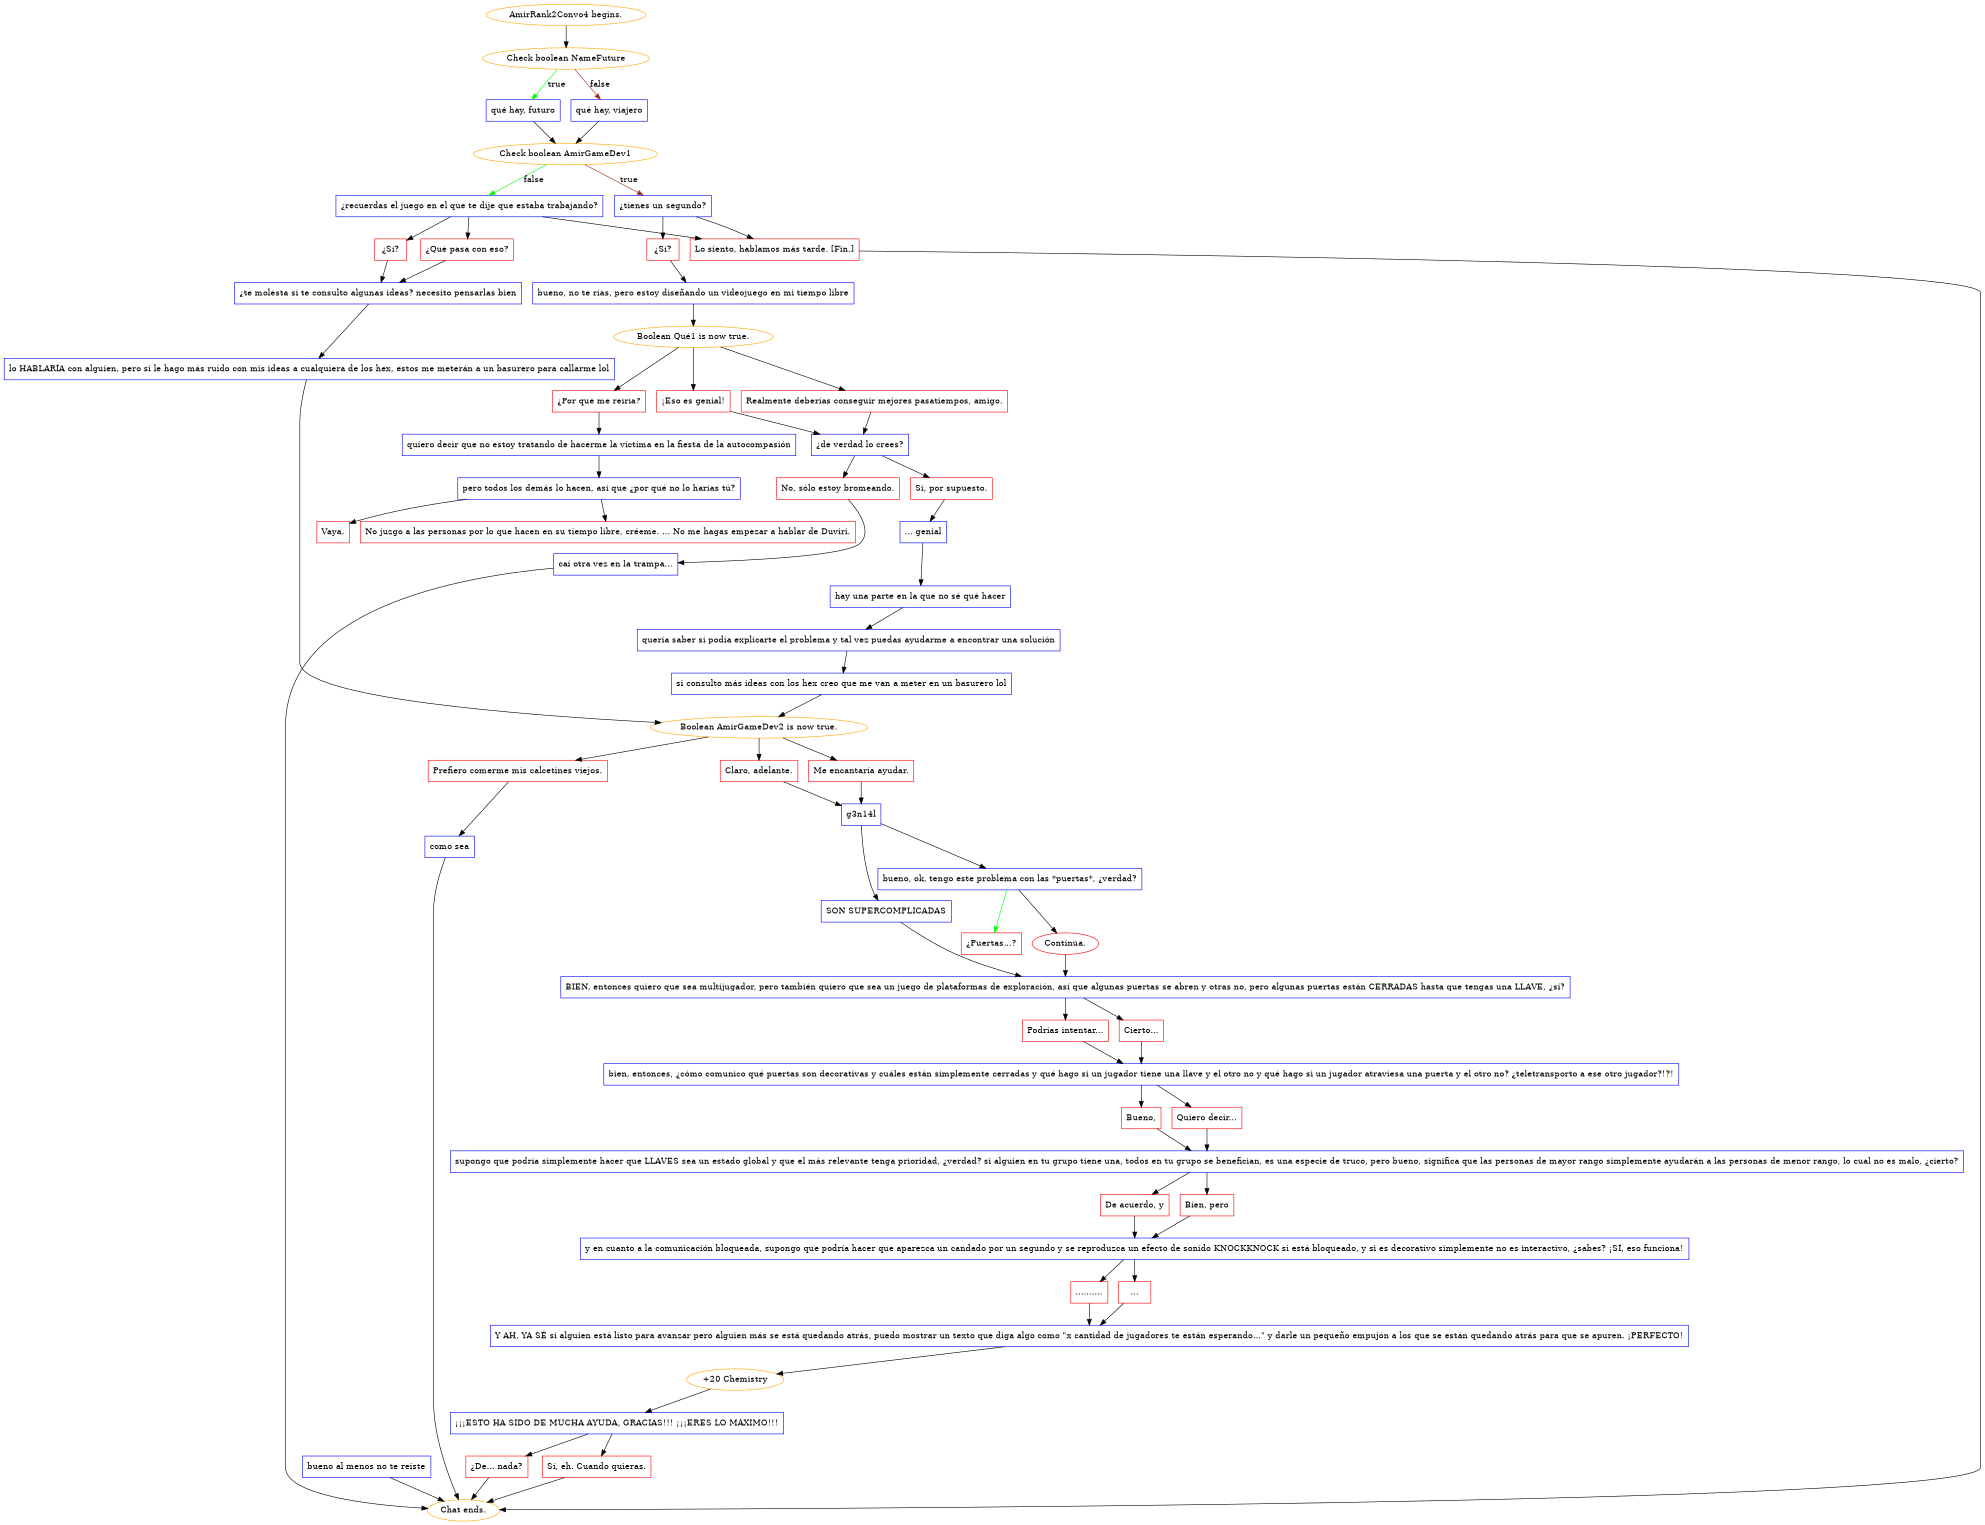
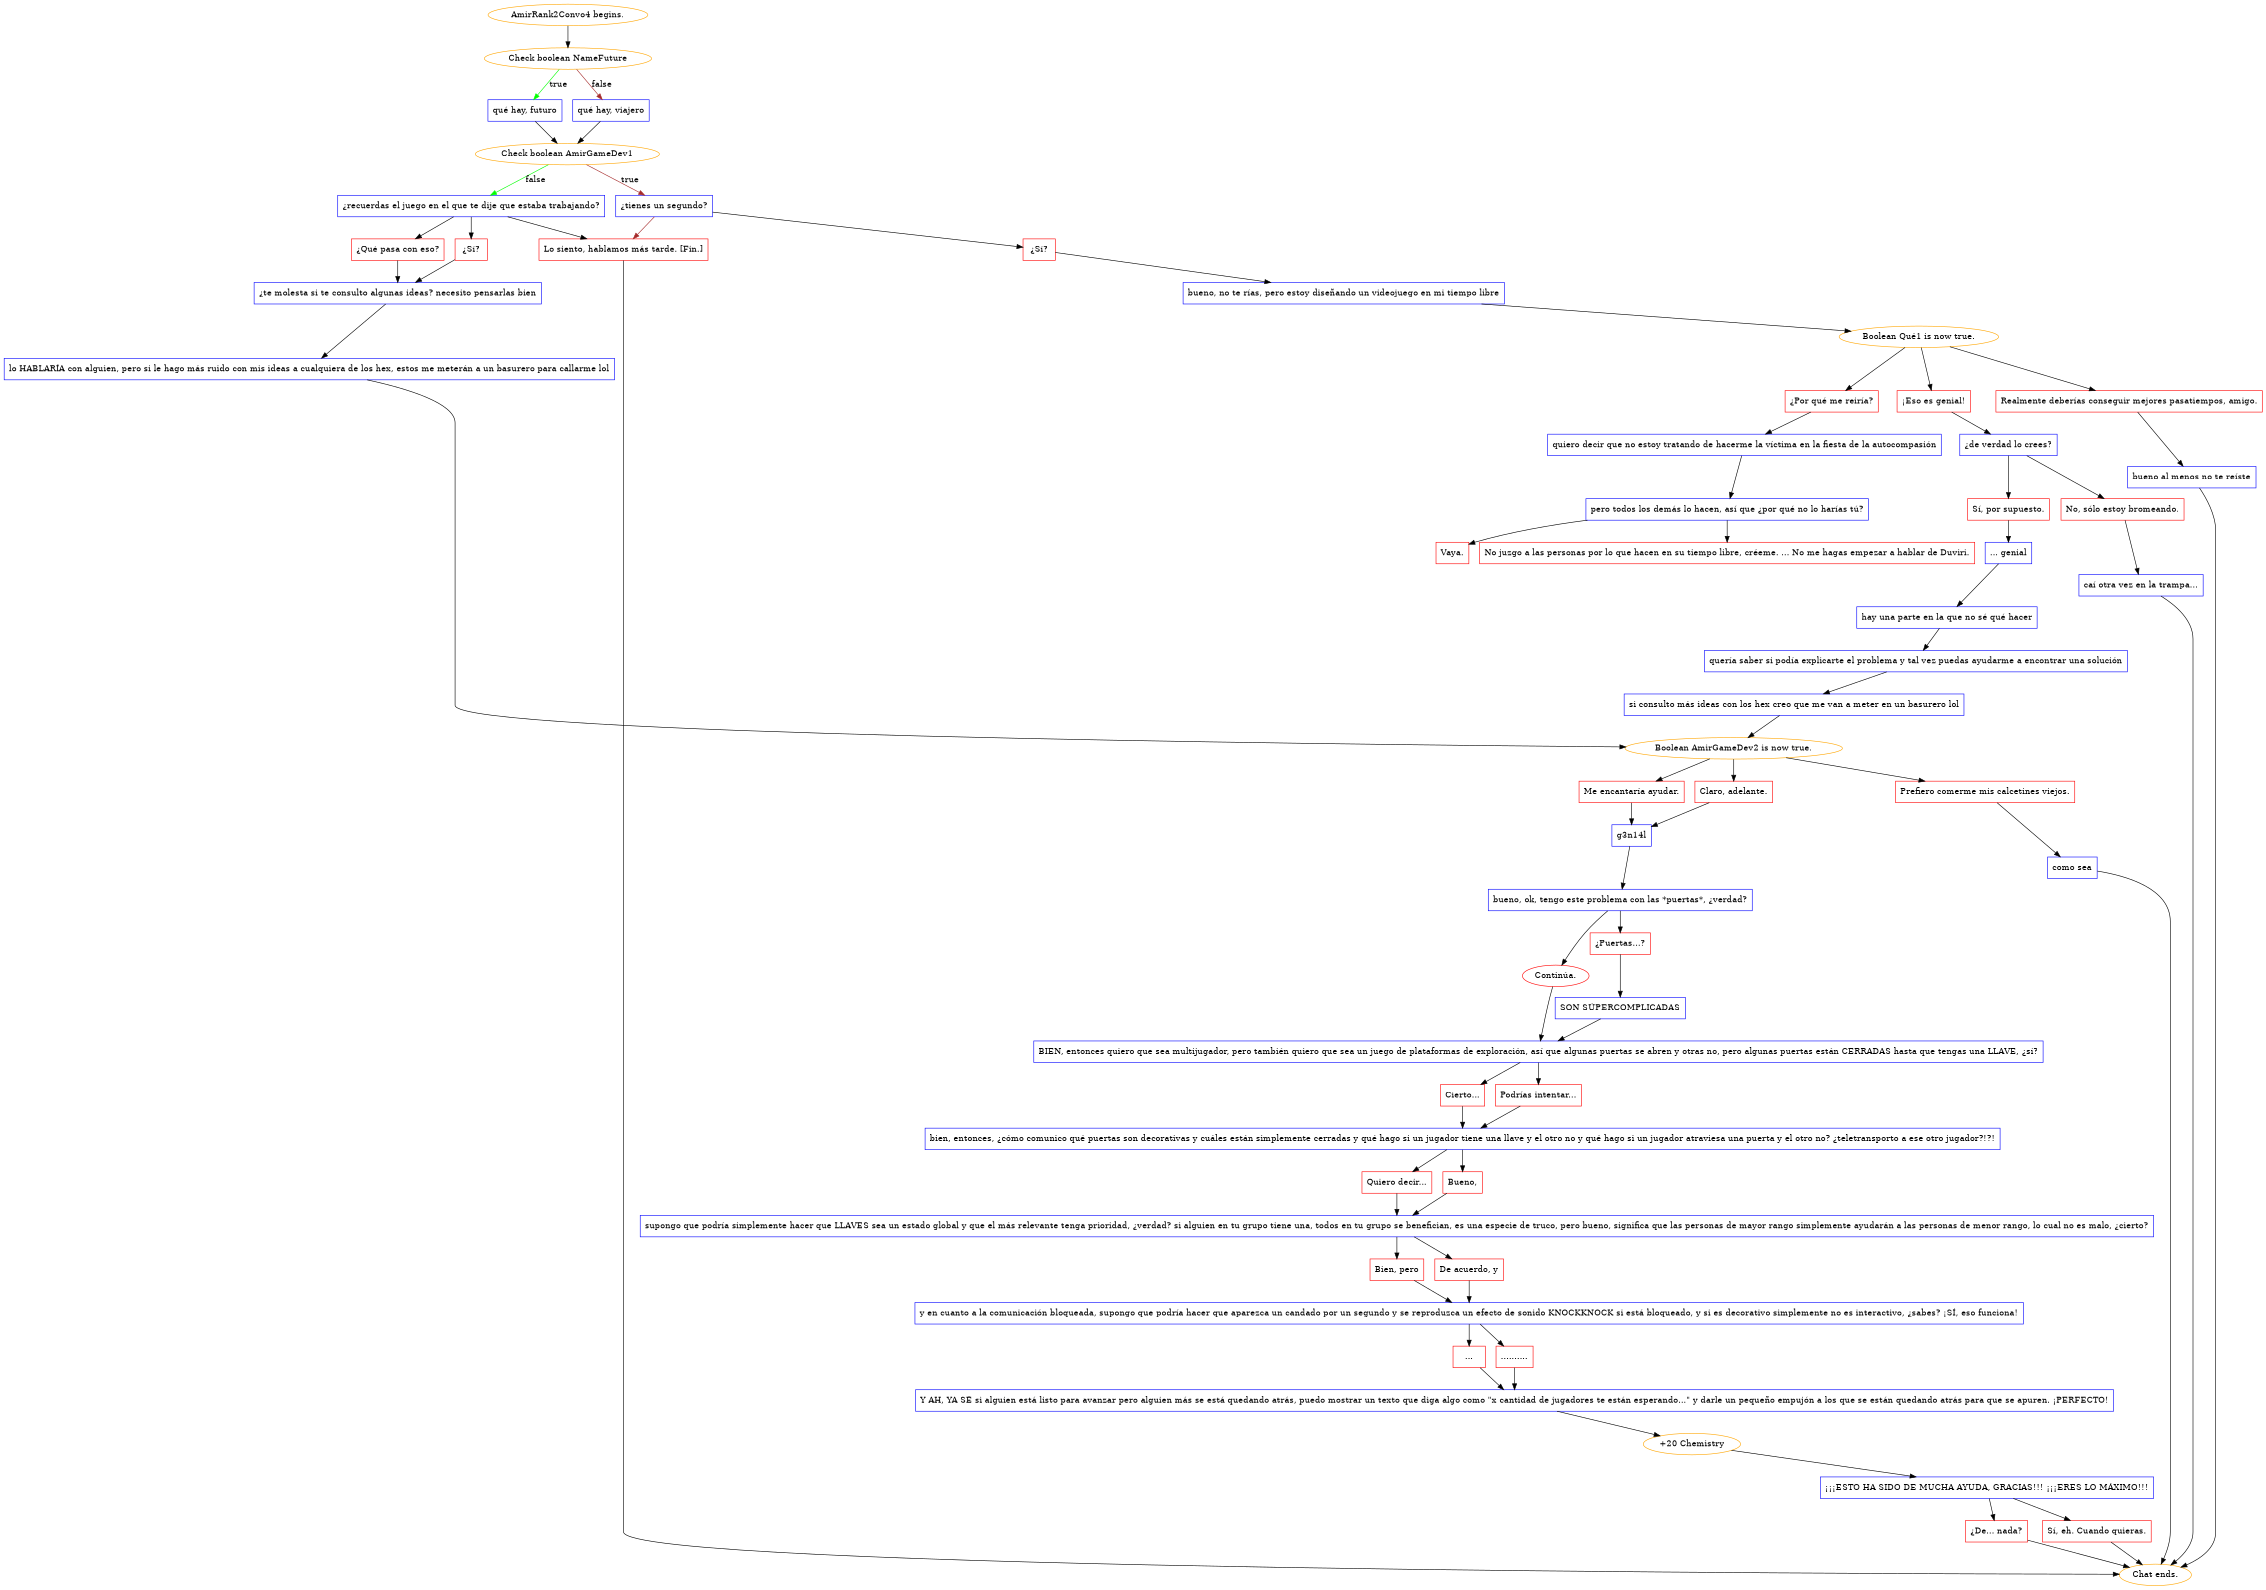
edge "¿tienes un segundo?" -> "Lo siento, hablamos más tarde. [Fin.]": color black -> brown
edge "Realmente deberías conseguir mejores pasatiempos, amigo." -> "¿de verdad lo crees?": now "Realmente deberías conseguir mejores pasatiempos, amigo." -> "bueno al menos no te reíste"
edge "g3n14l" -> "SON SÚPERCOMPLICADAS": now "¿Puertas...?" -> "SON SÚPERCOMPLICADAS"
edge "bueno, ok, tengo este problema con las *puertas*, ¿verdad?" -> "¿Puertas...?": color green -> black
